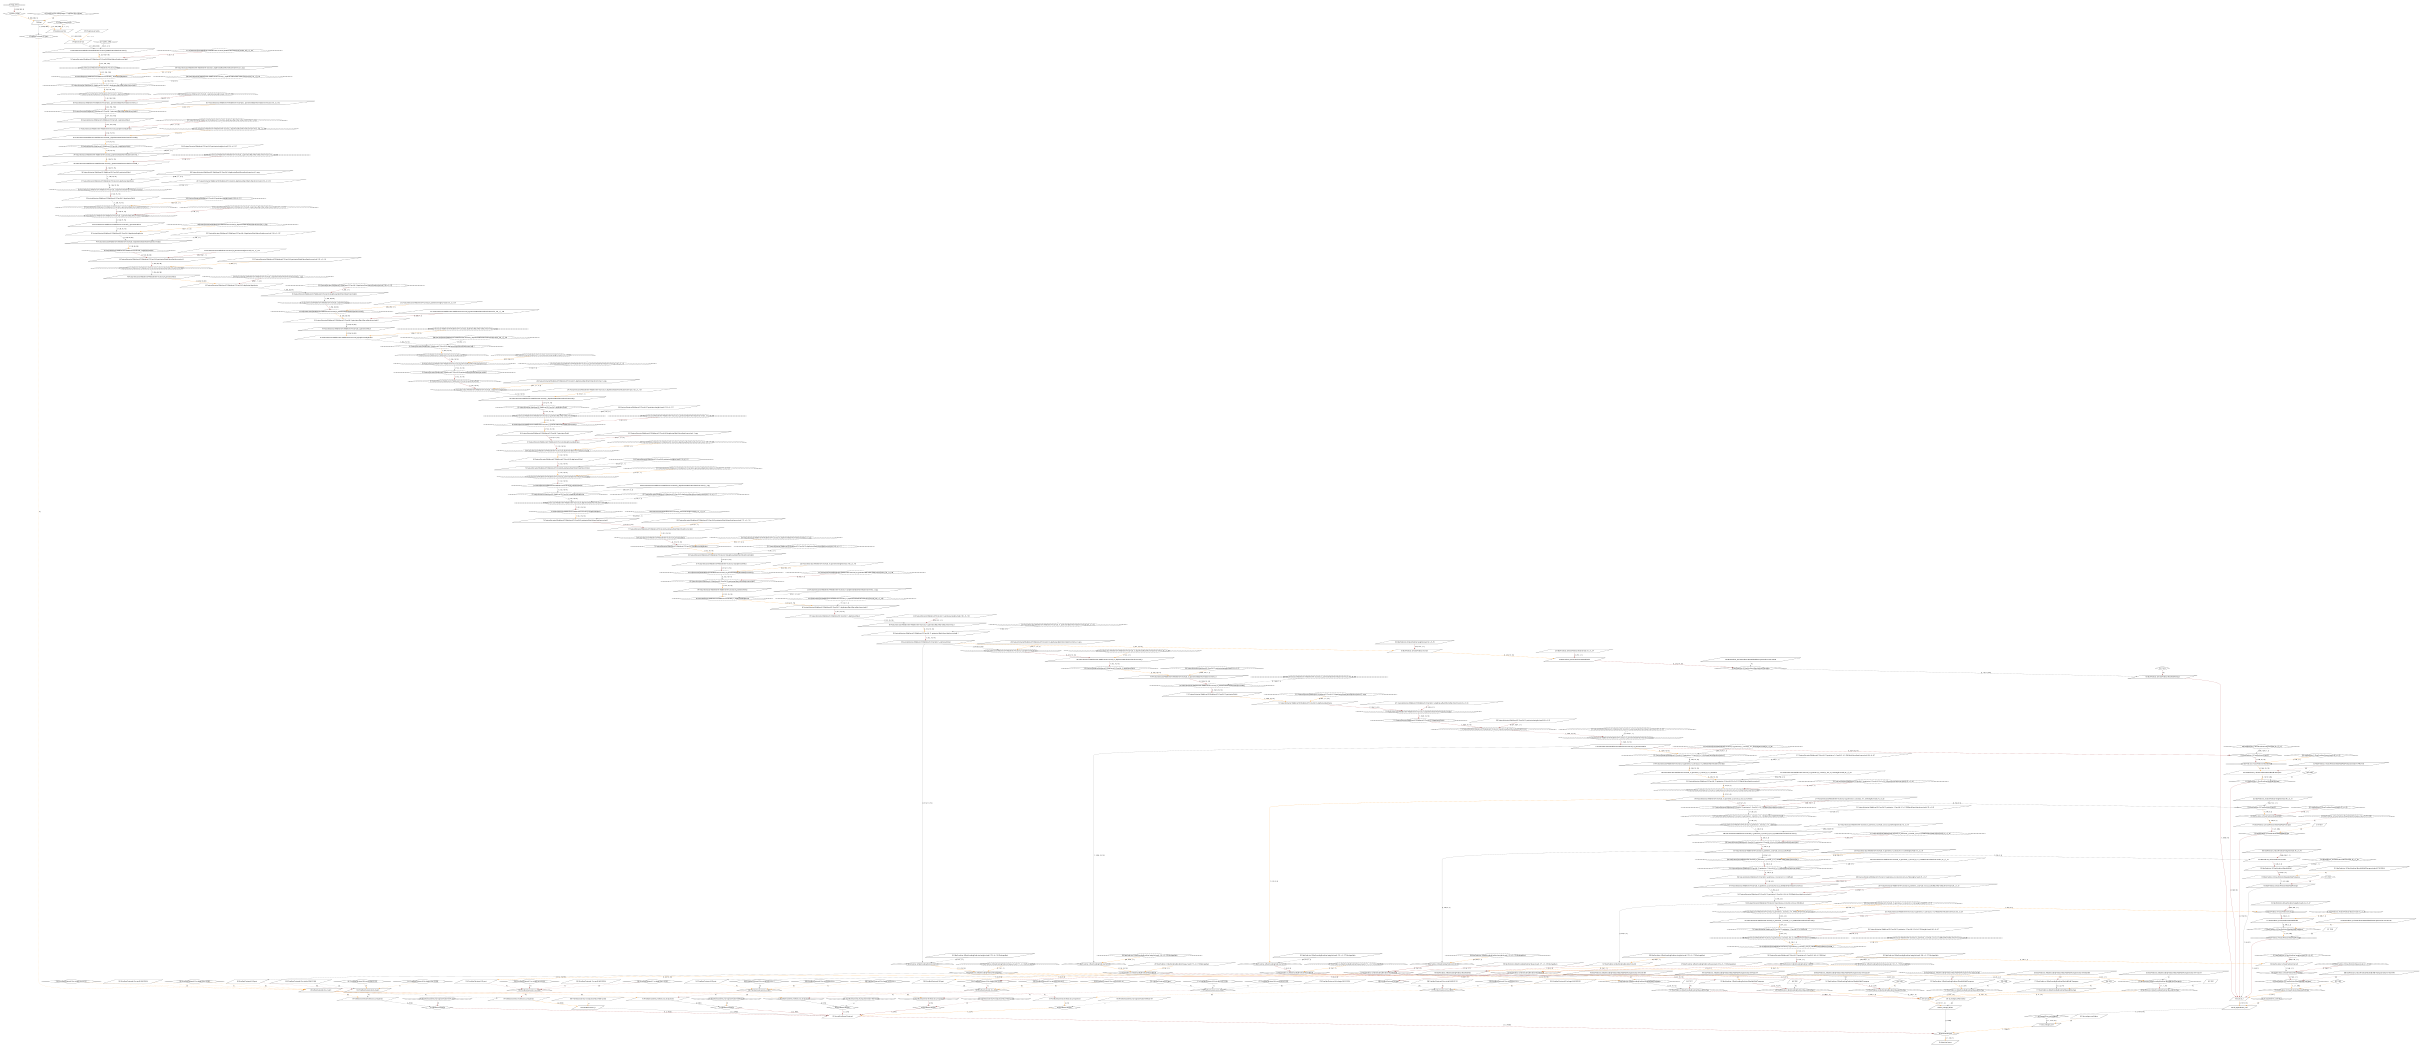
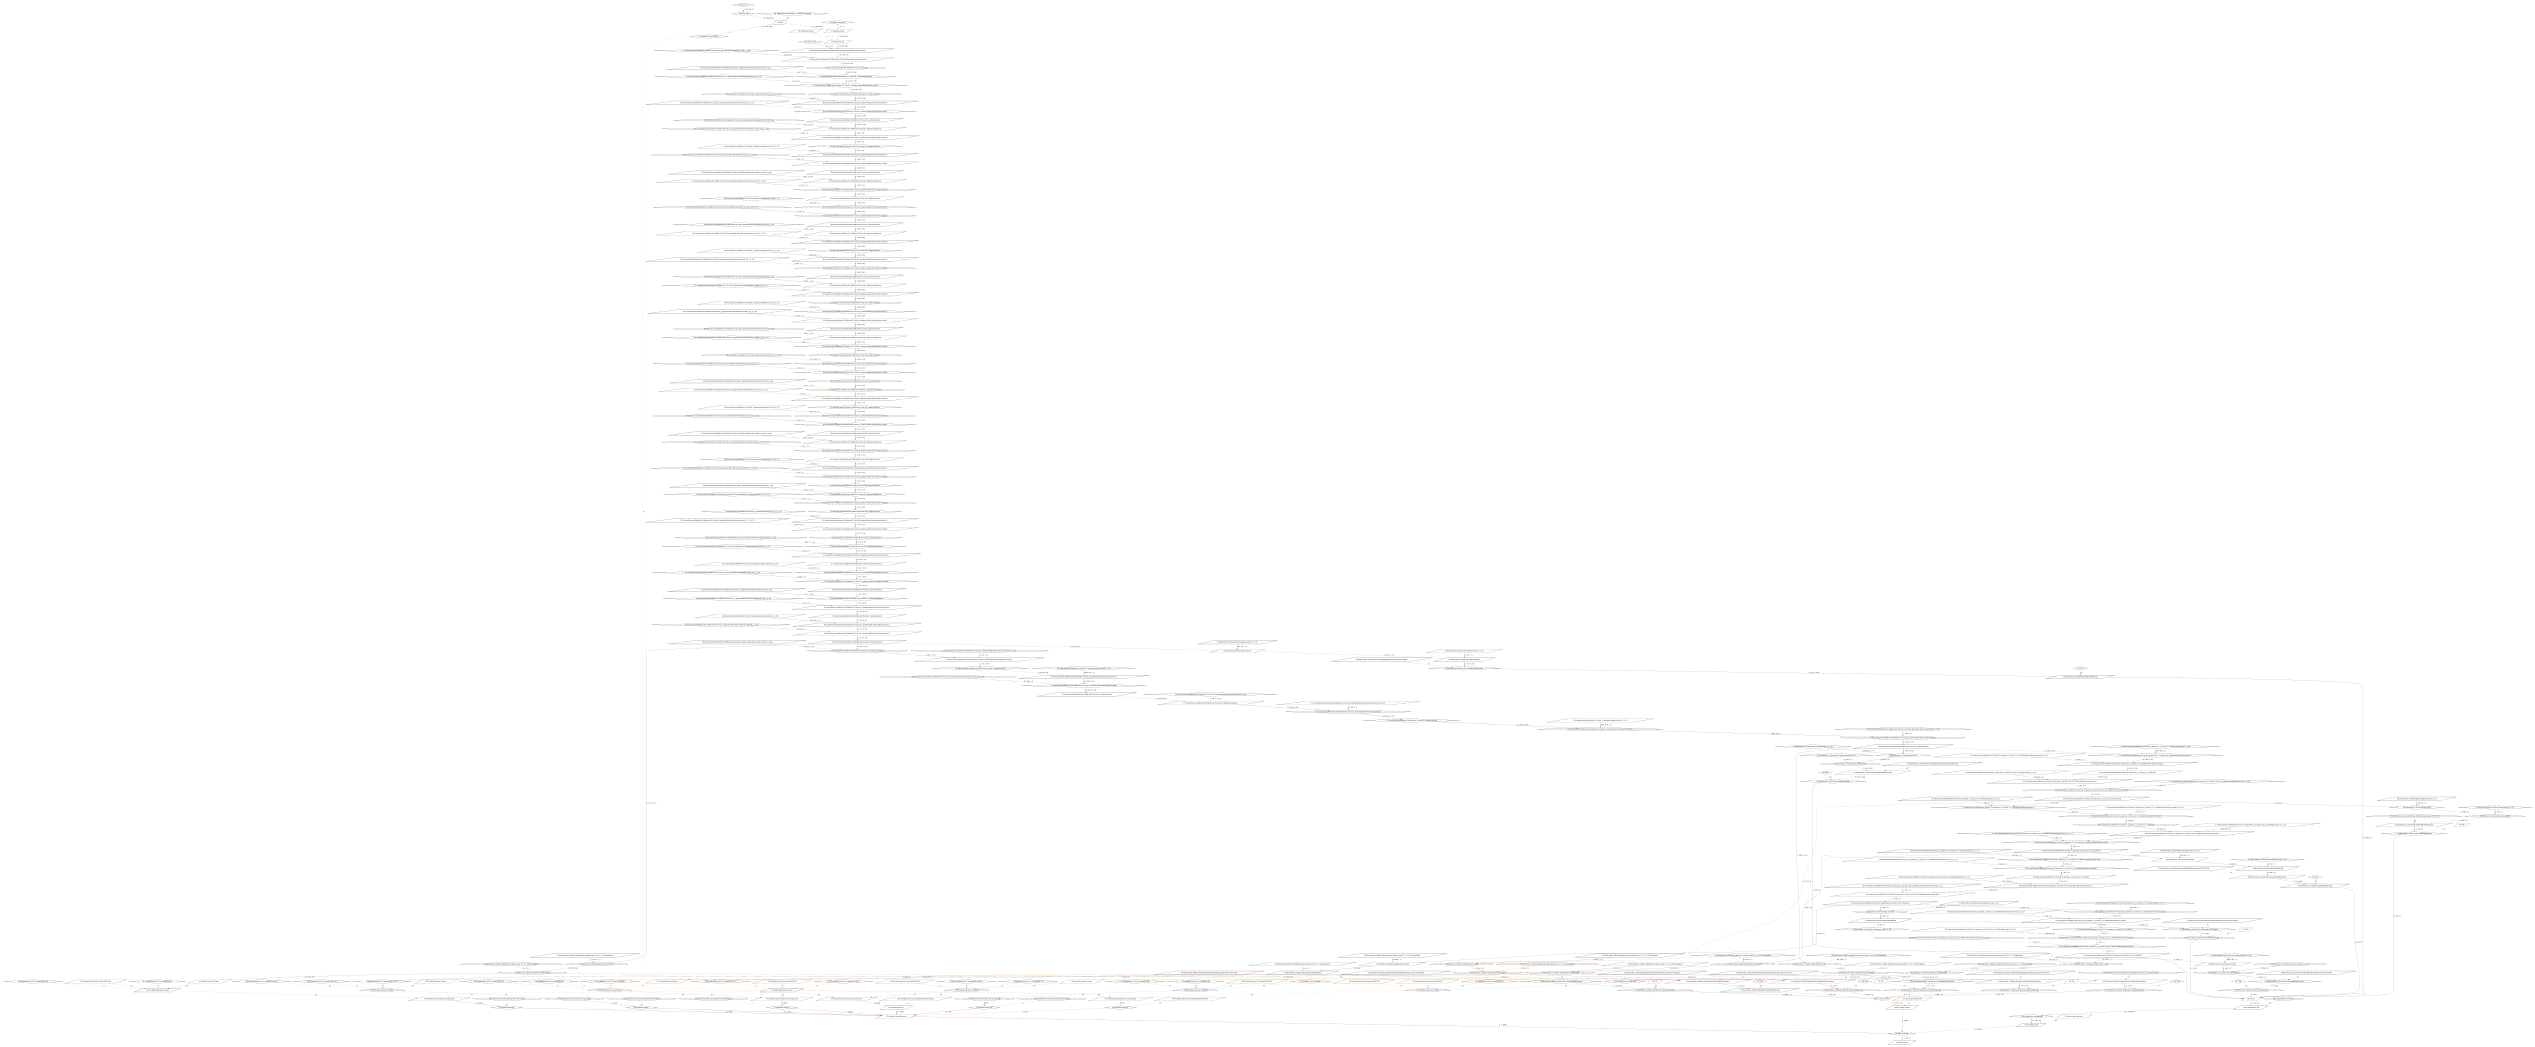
edge "313 BoxPredictor_4/ClassPredictor/biases/read/_43__cf__46" -> "171 BoxPredictor_4/ClassPredictor/BiasAdd/Add": reversed
